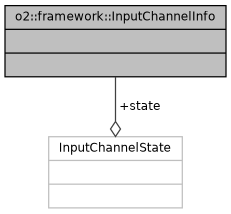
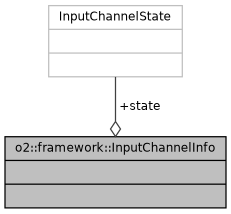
edge "o2::framework::InputChannelInfo" -> "InputChannelState": reversed
